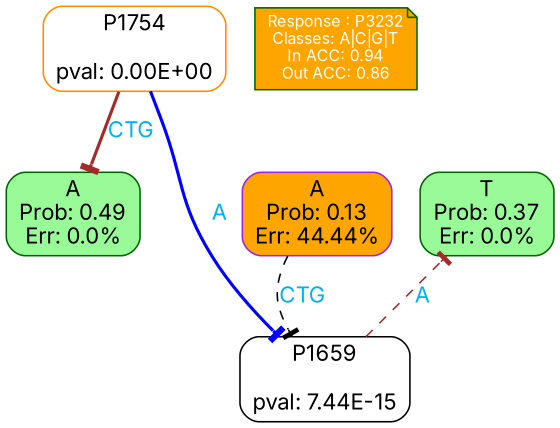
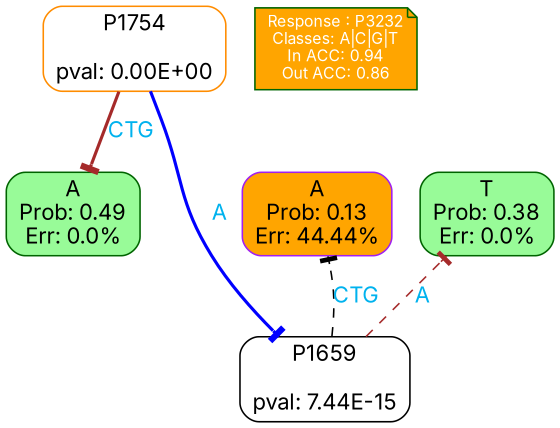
node "T Prob: 0.37 Err: 0.0%": label "T Prob: 0.37 Err: 0.0%" -> "T Prob: 0.38 Err: 0.0%"
edge "A Prob: 0.13 Err: 44.44%" -> "P1659 pval: 7.44E-15": reversed
